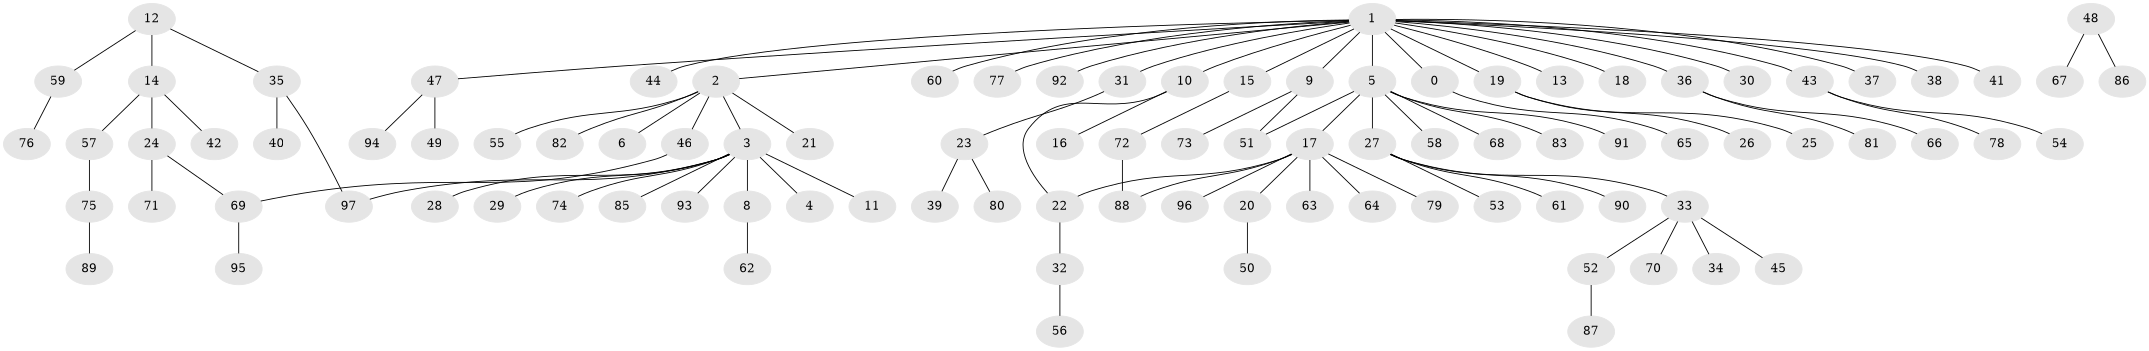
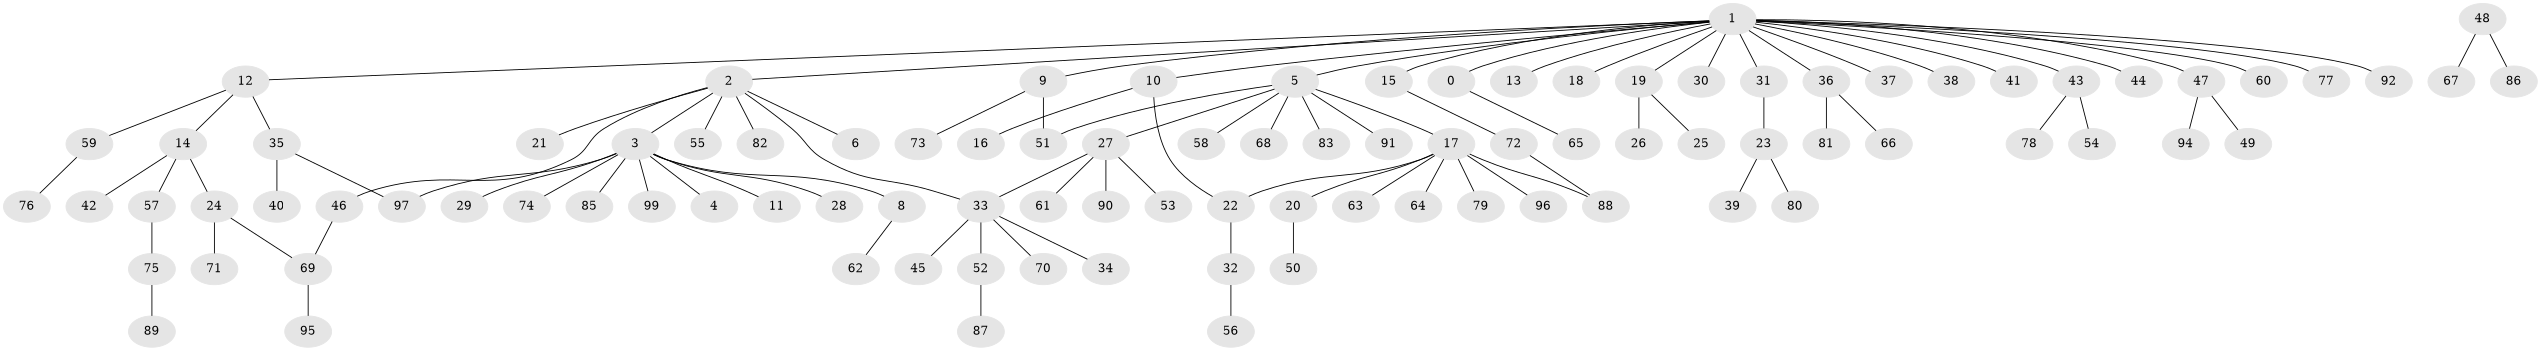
edge "1" -- "12": added
edge "2" -- "33": added
node "93": label "93" -> "99"
